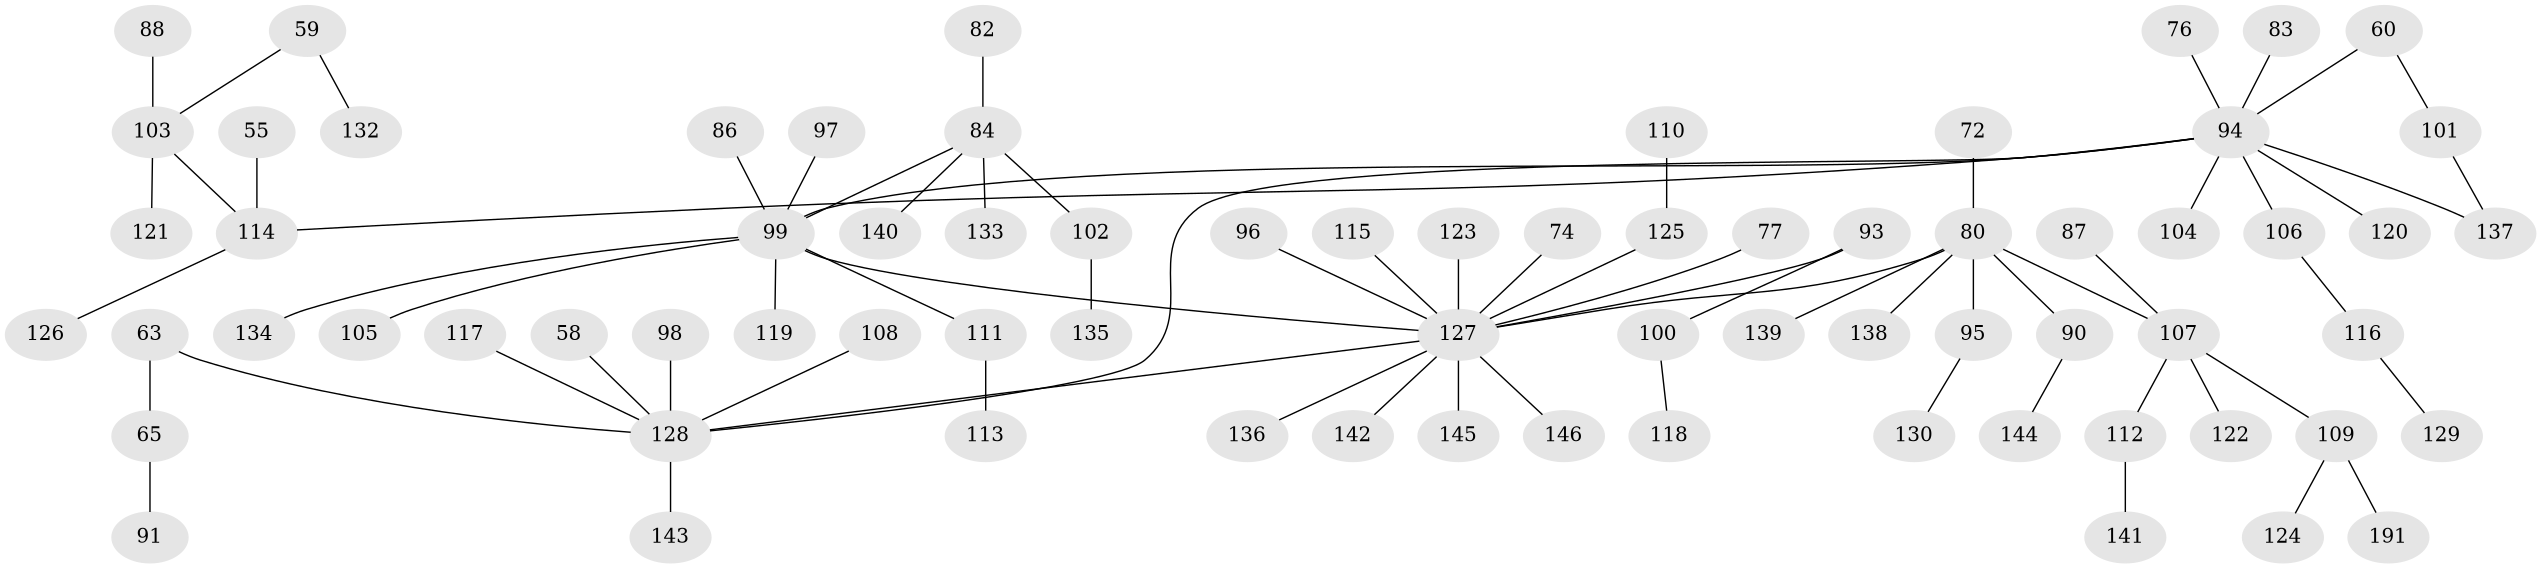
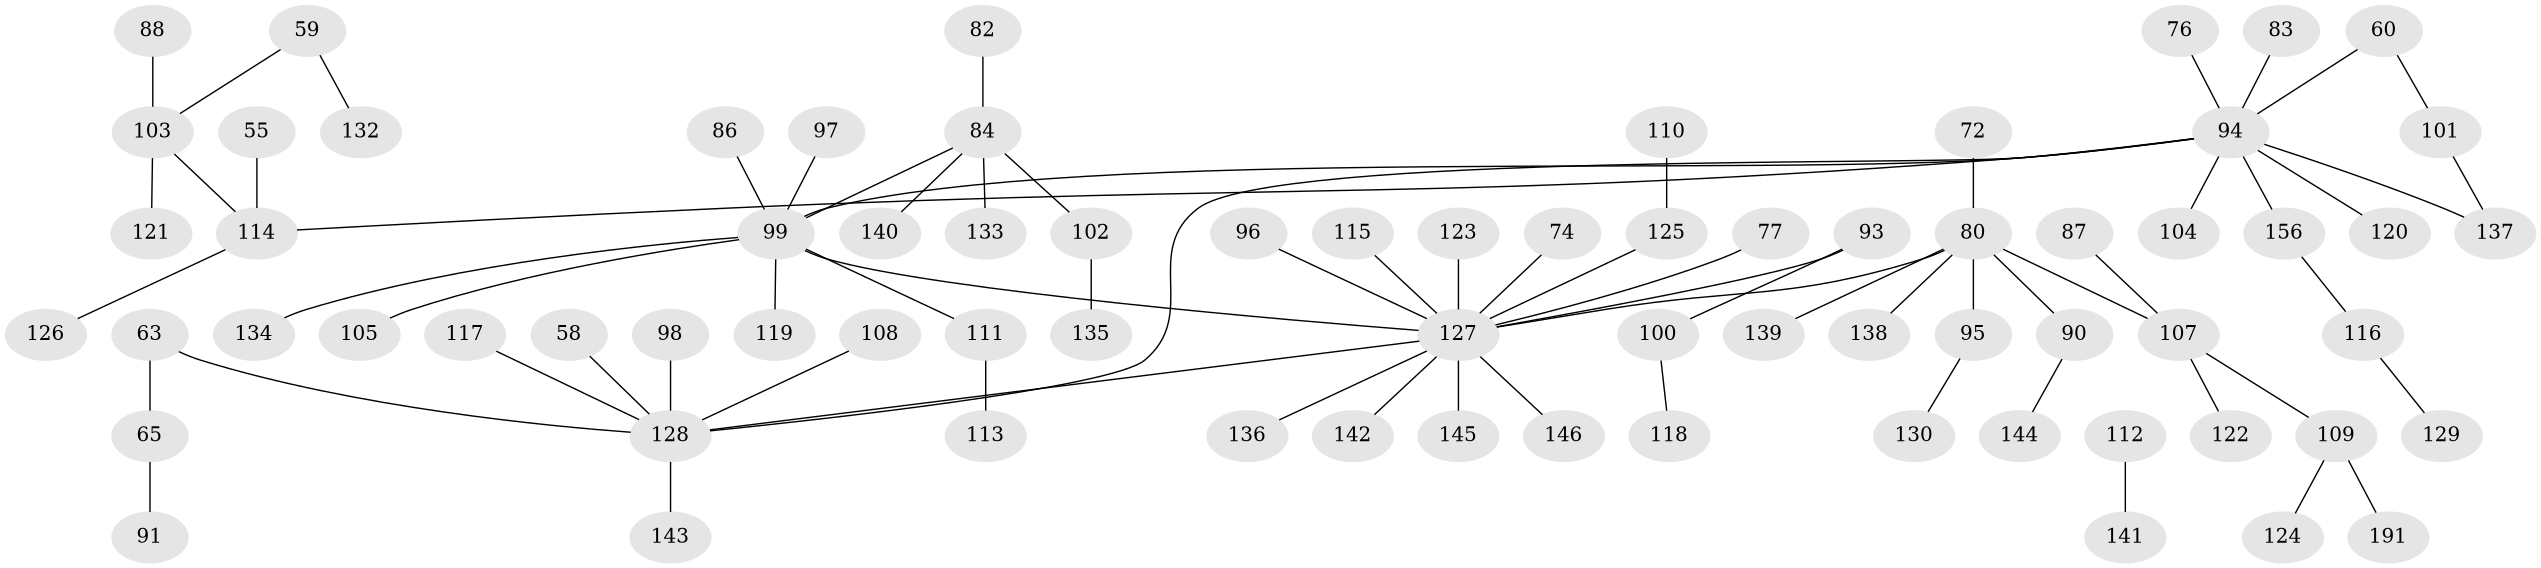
node "106": label "106" -> "156"
edge "107" -- "112": removed
